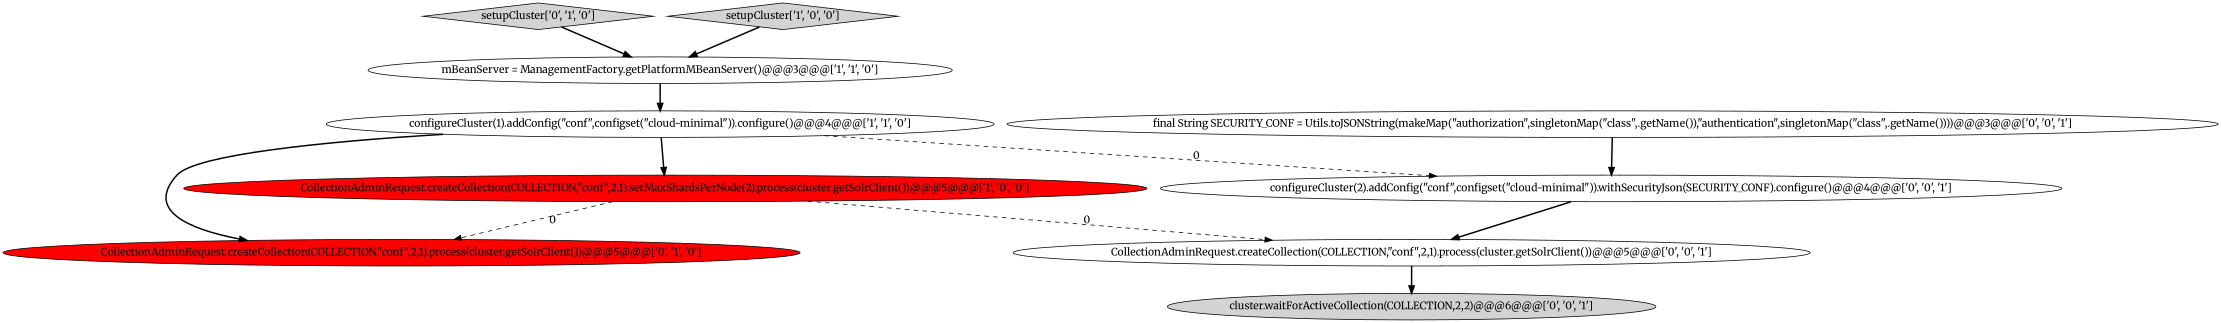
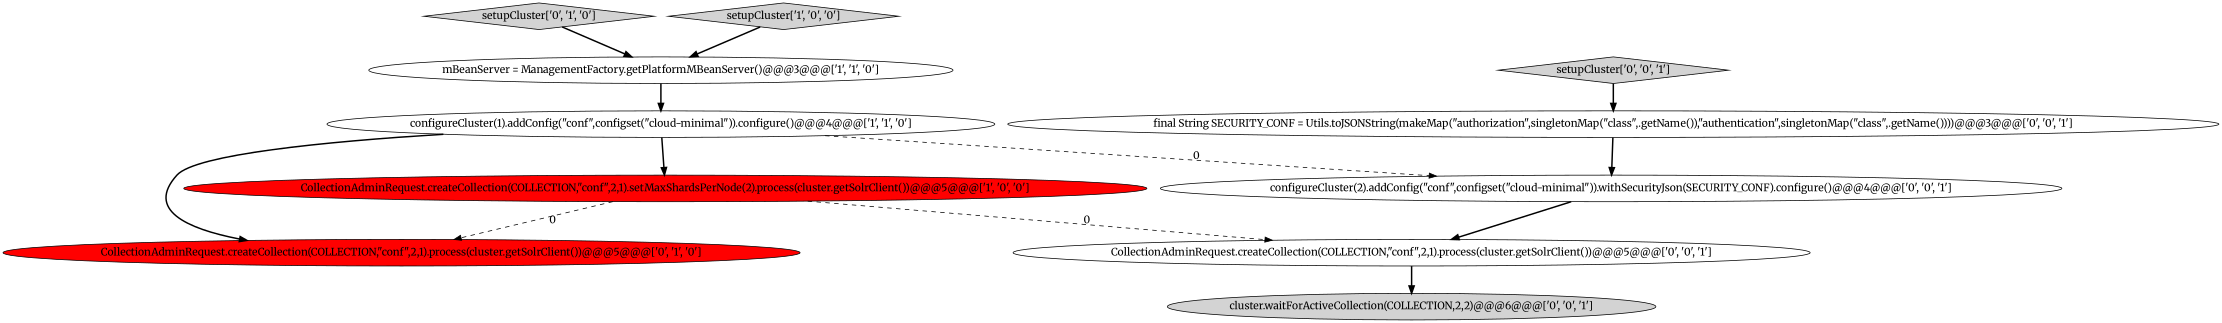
node "setupCluster['0', '0', '1']": added
